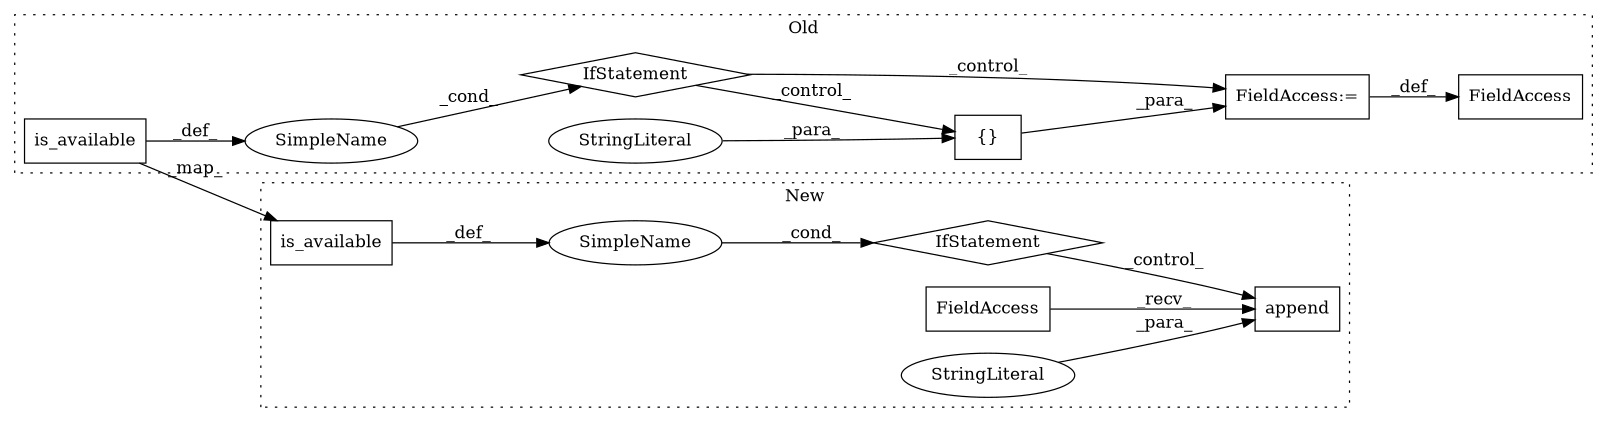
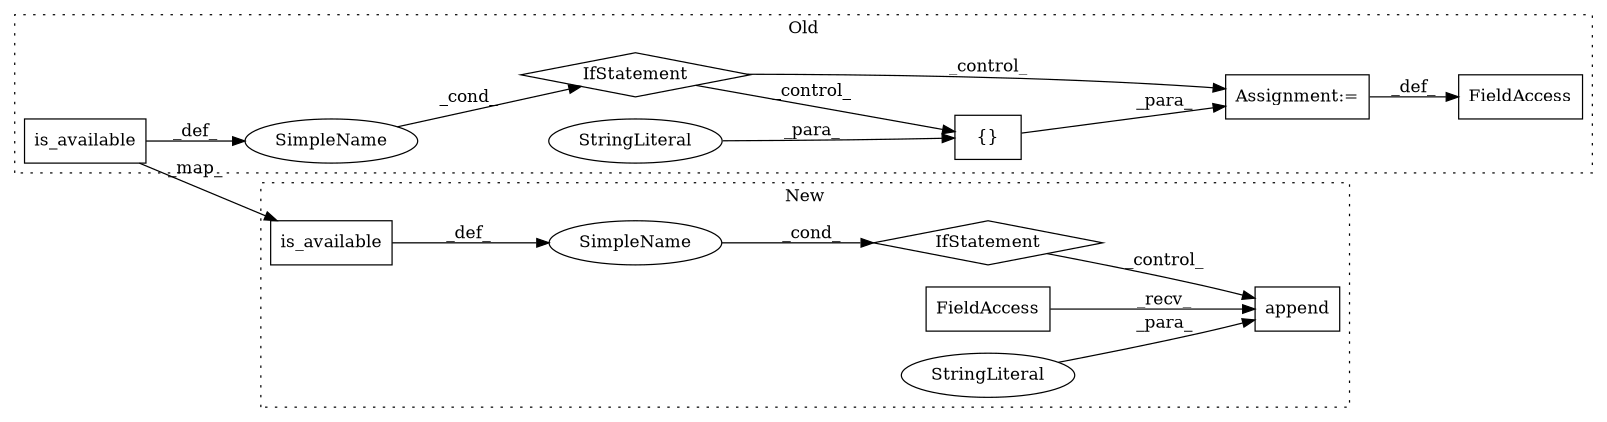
node "FieldAccess:=": label "FieldAccess:=" -> "Assignment:="
